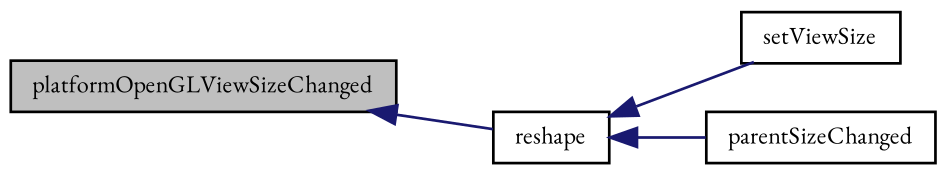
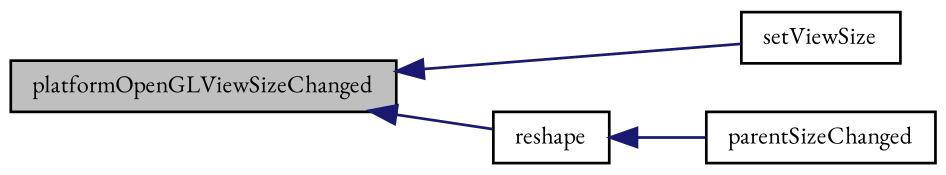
edge "setViewSize" -> "reshape": now "setViewSize" -> "platformOpenGLViewSizeChanged"
